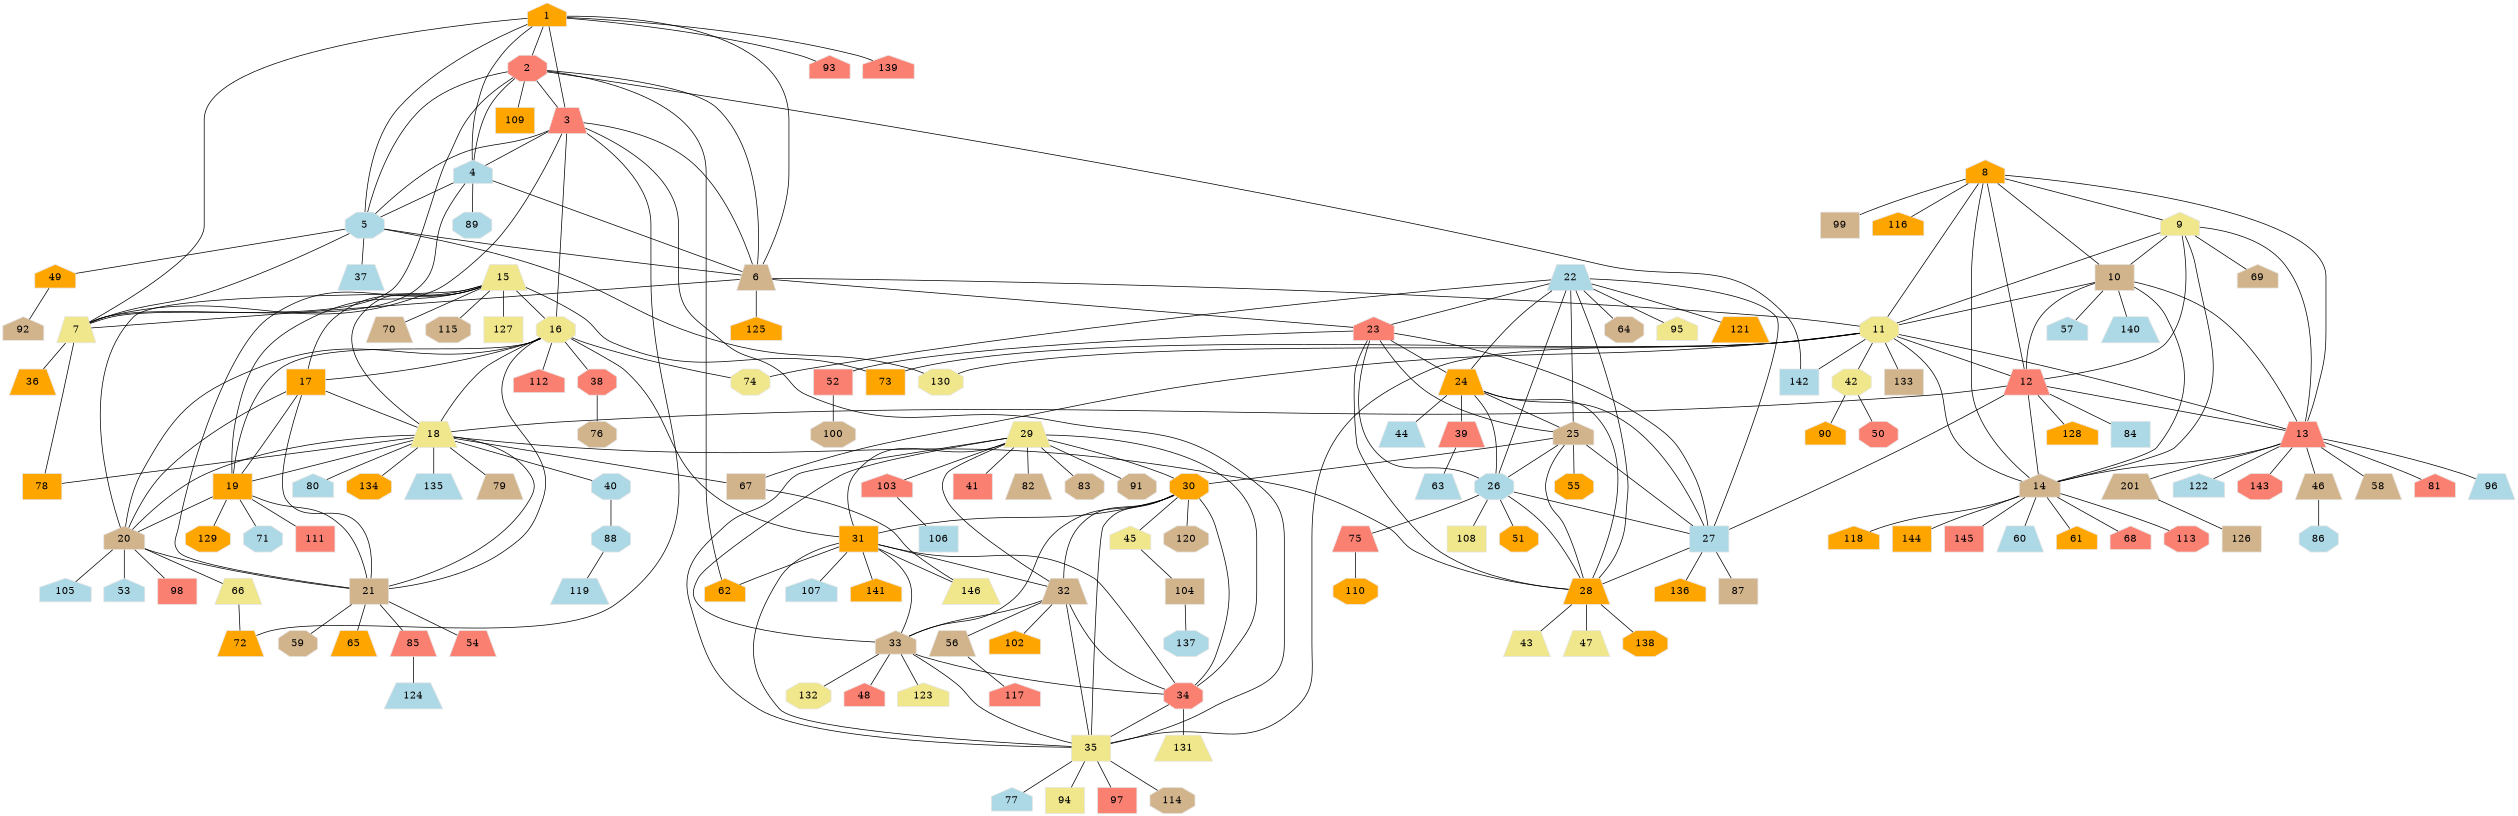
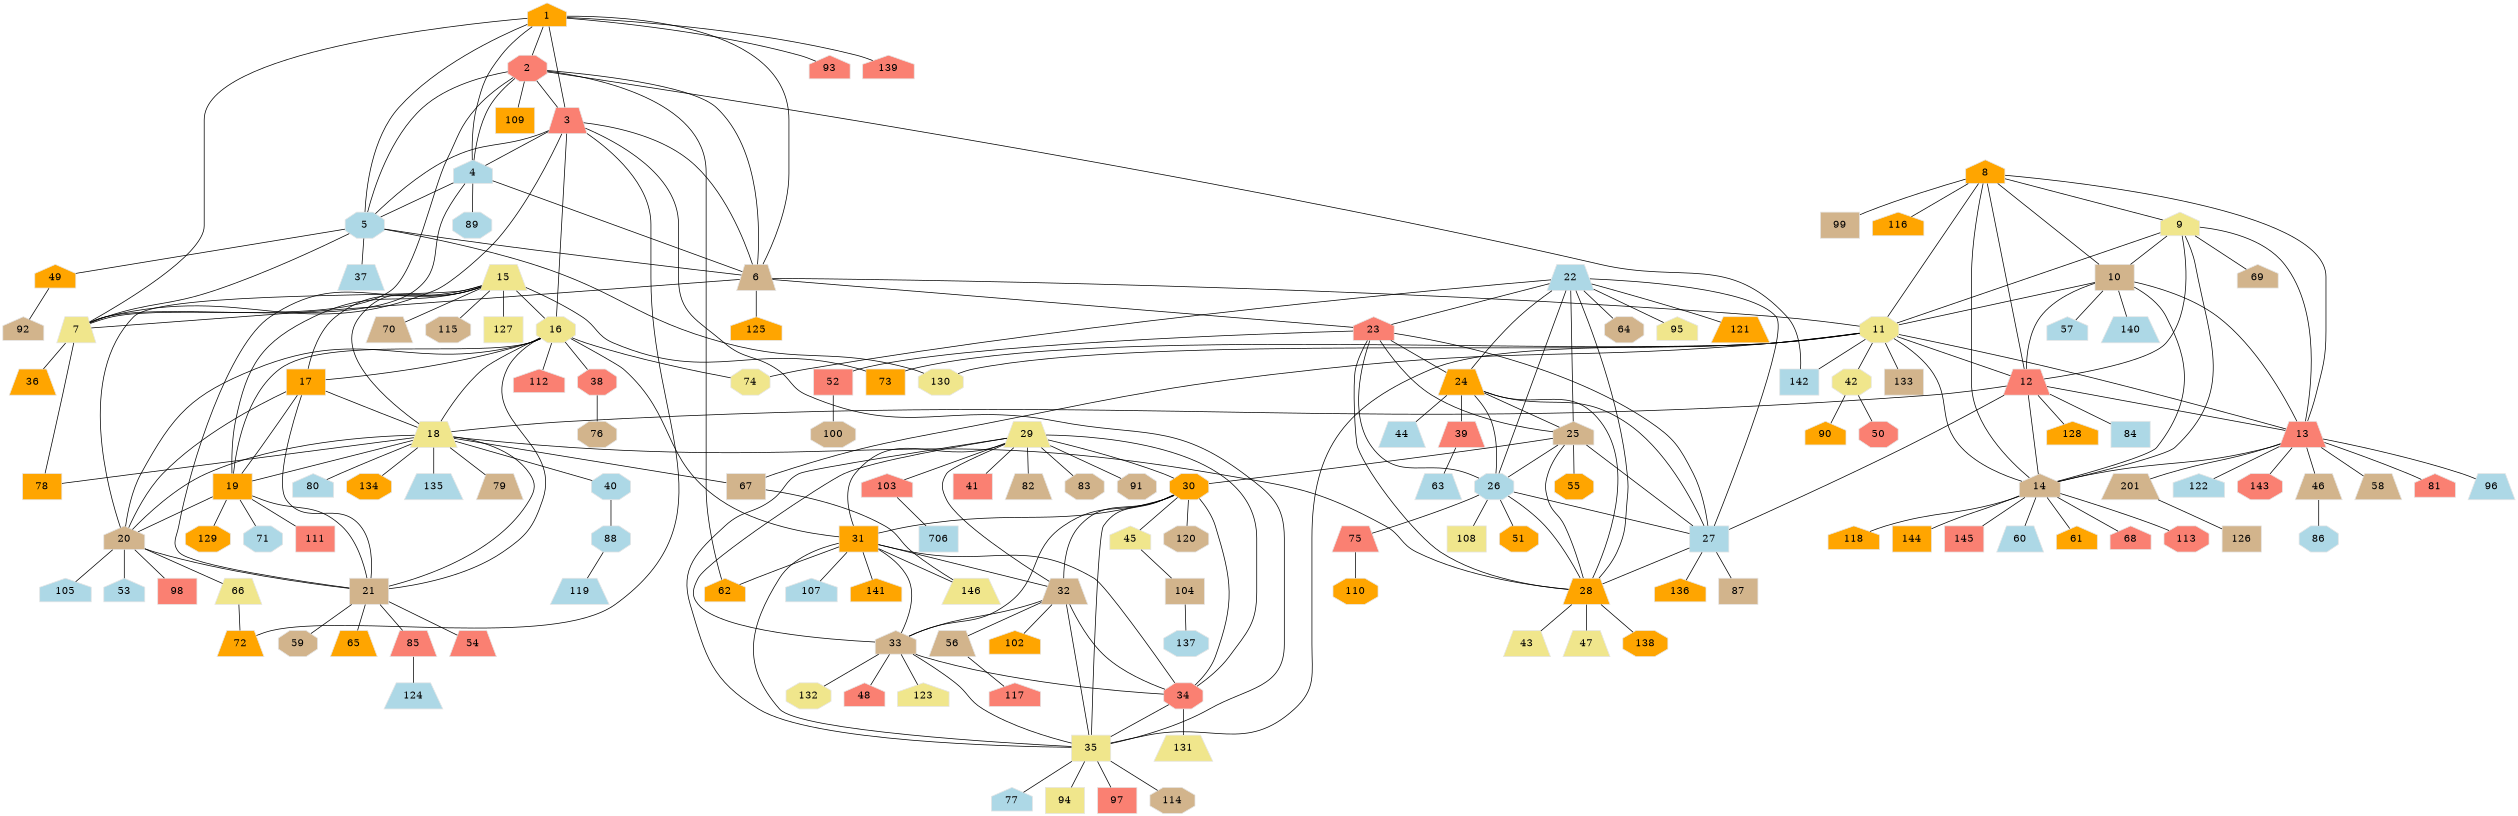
node "106": label "106" -> "706"
